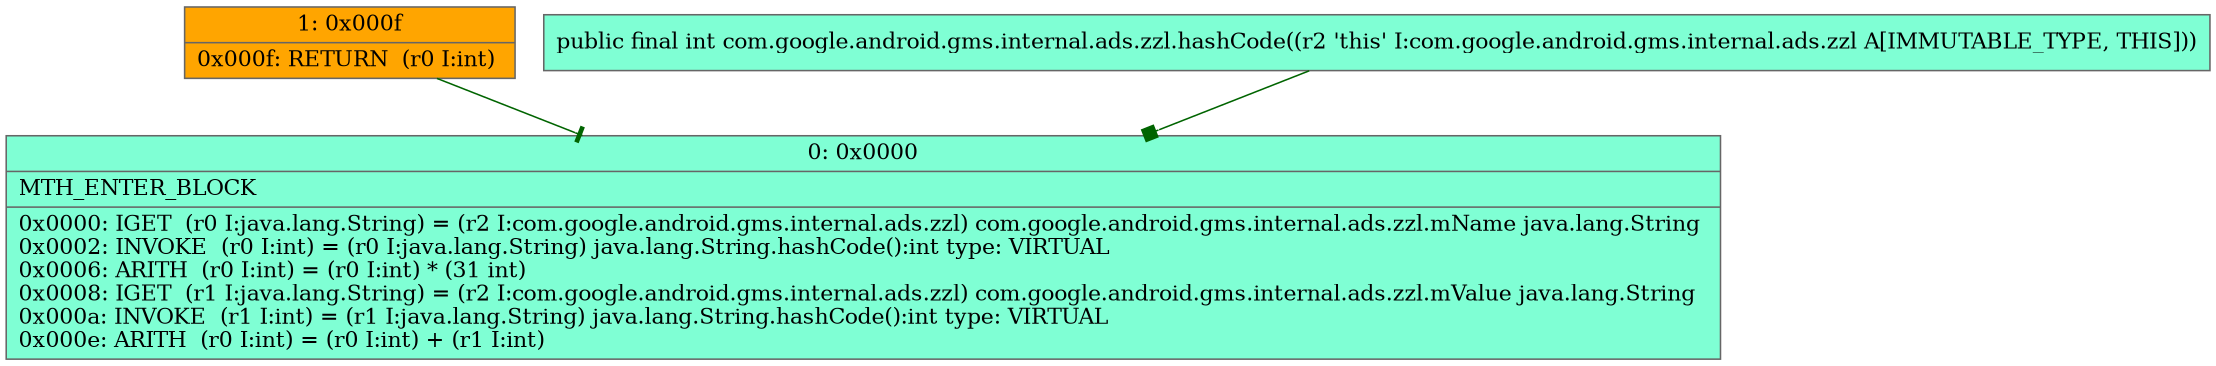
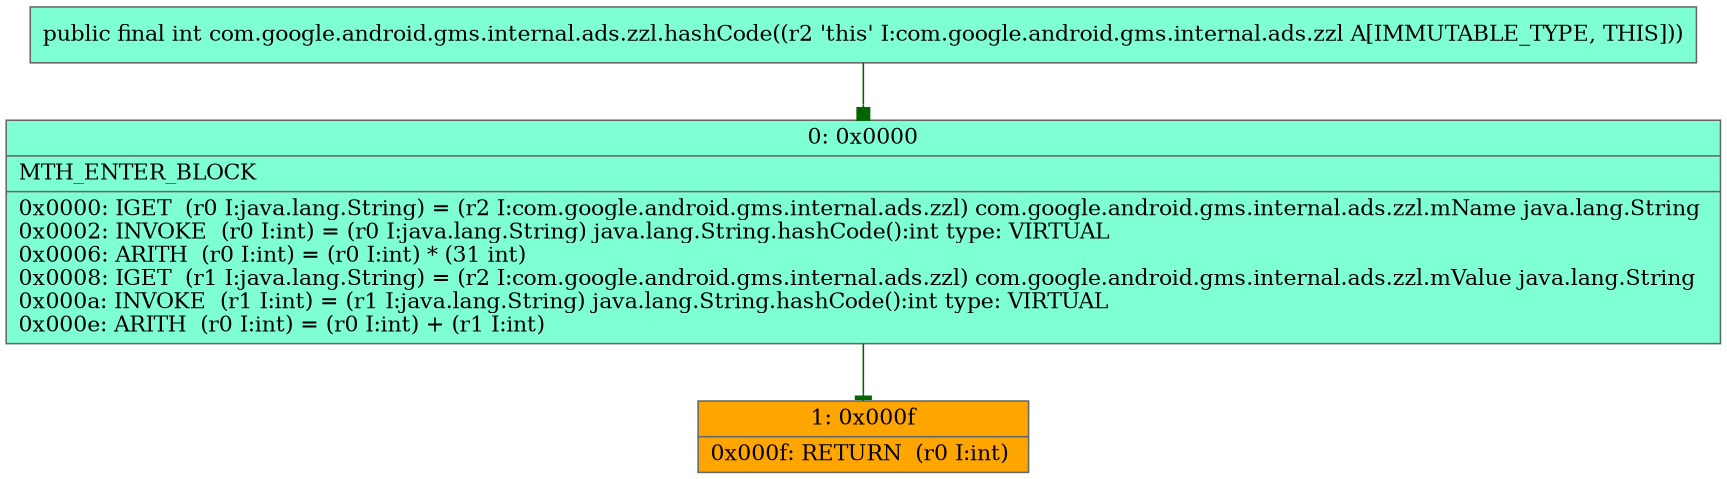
edge "1: 0x000f" -> "0: 0x0000": reversed
